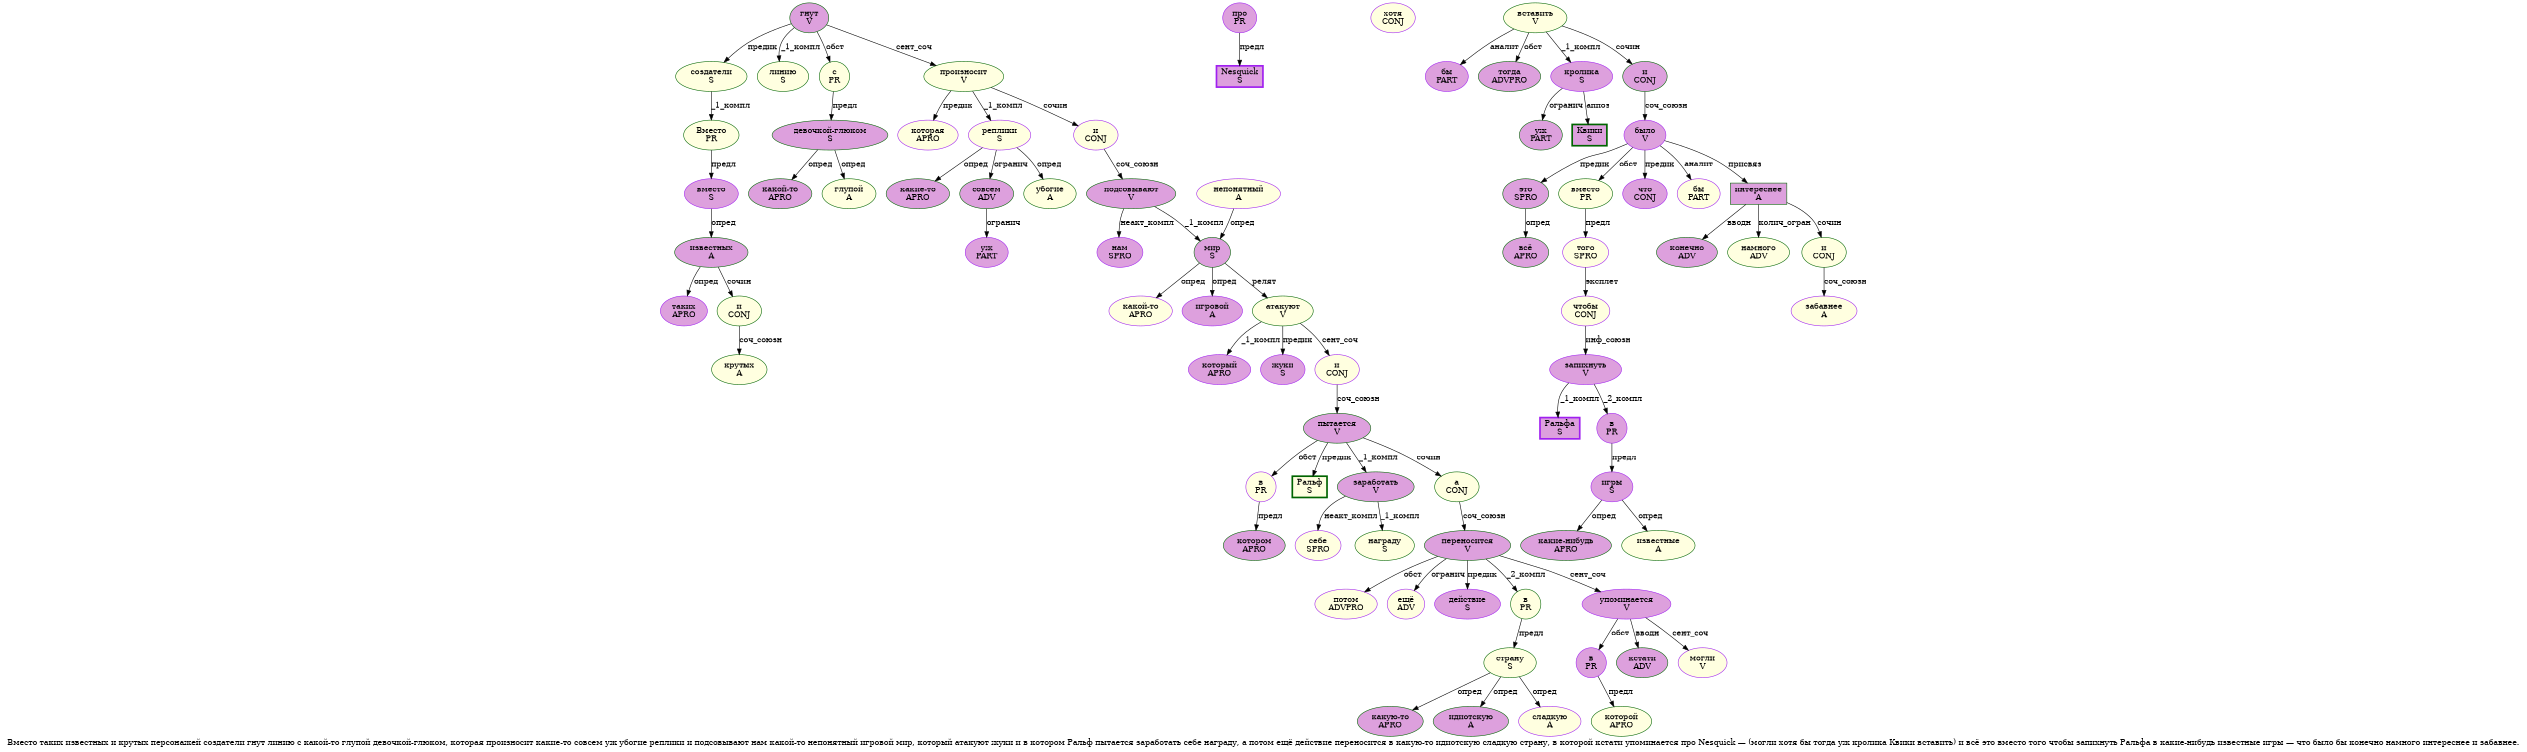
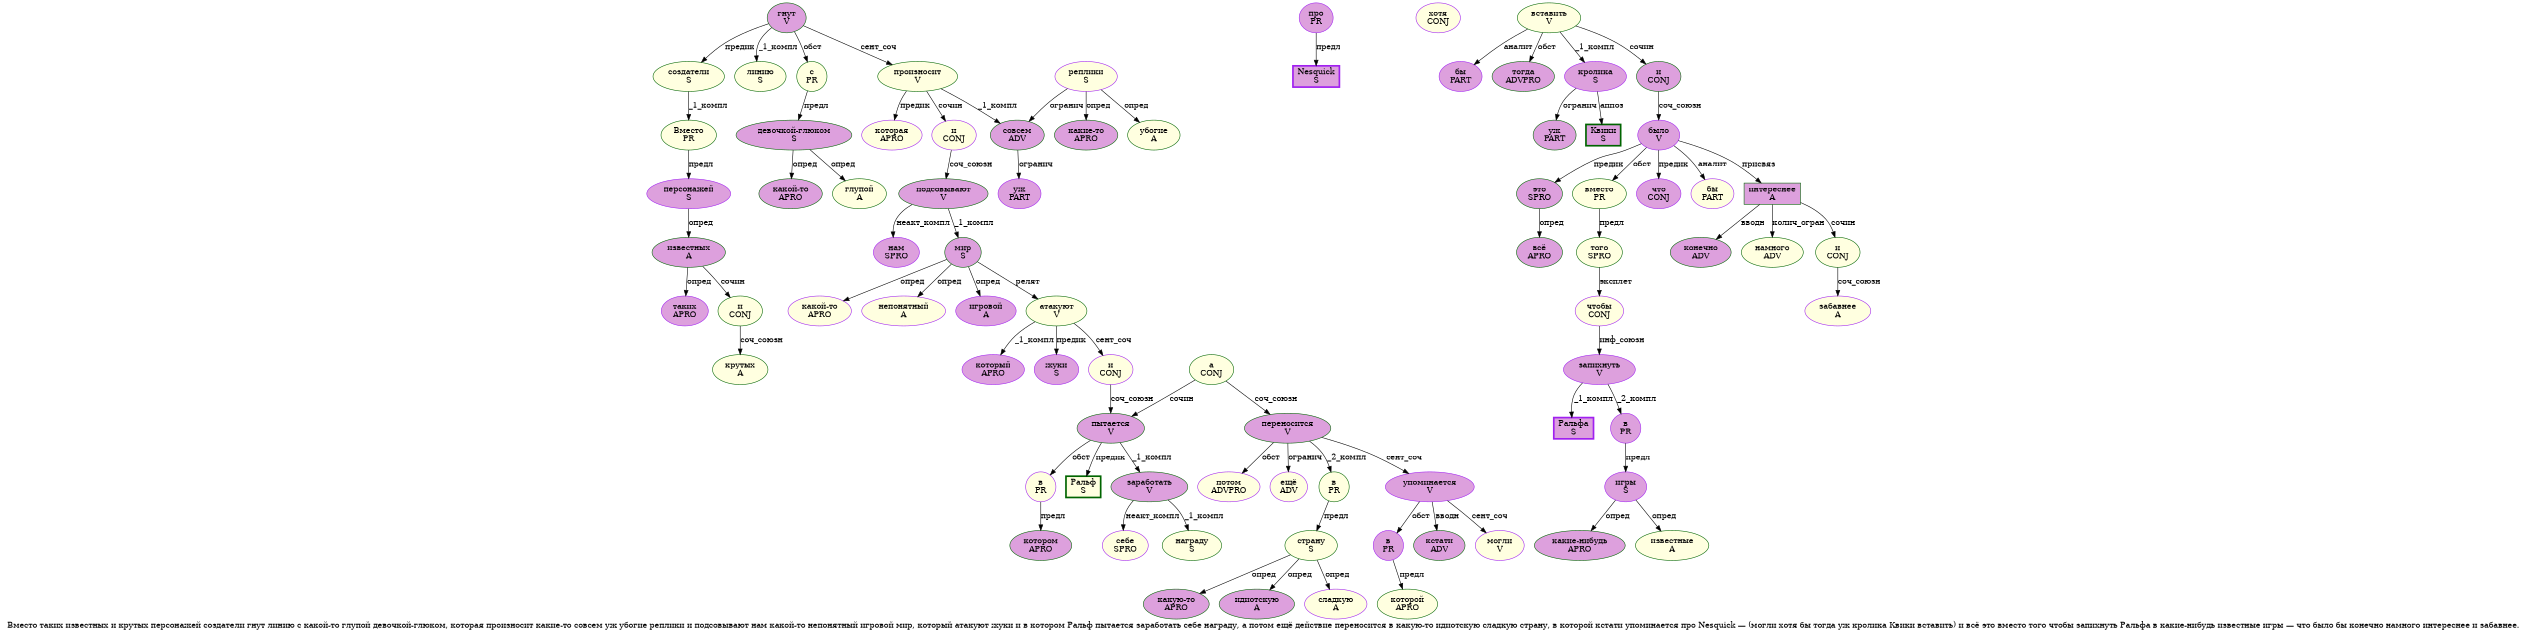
edge "произносит V" -> "реплики S": now "произносит V" -> "совсем ADV"
node "вместо S": label "вместо S" -> "персонажей S"
edge "непонятный A" -> "мир S": reversed
node "того SPRO": color purple -> darkgreen
edge "пытается V" -> "а CONJ": reversed
node "действие S": removed
